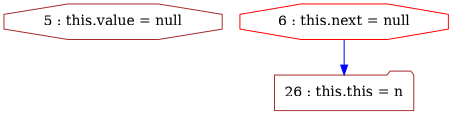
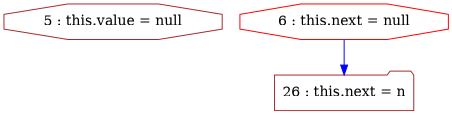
node "26 : this.this = n": label "26 : this.this = n" -> "26 : this.next = n"
